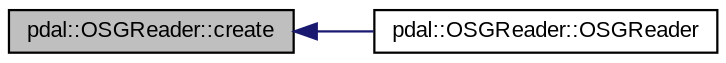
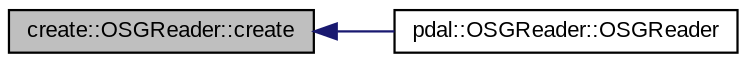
node "pdal::OSGReader::create": label "pdal::OSGReader::create" -> "create::OSGReader::create"
